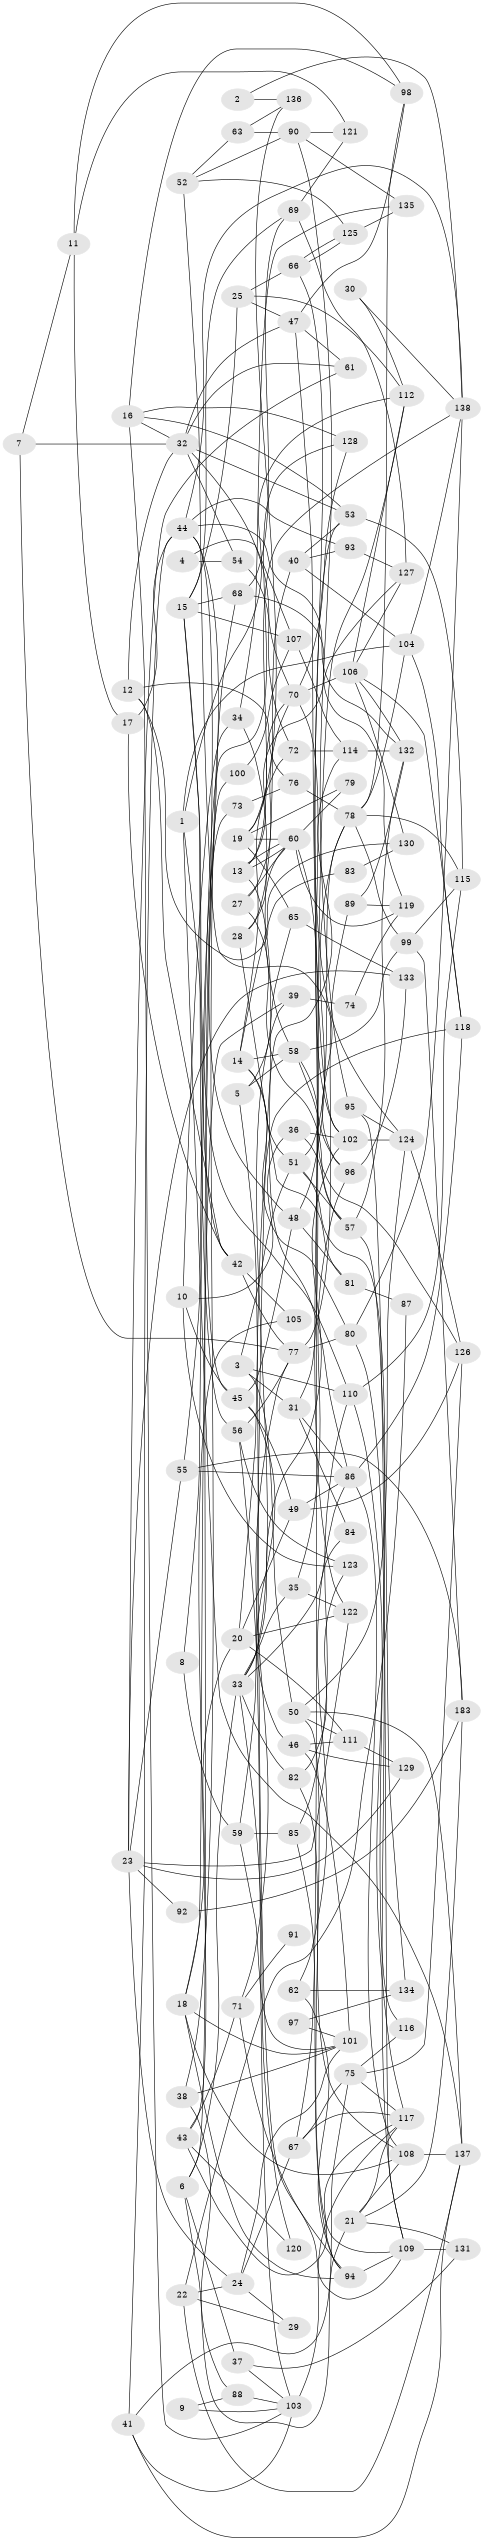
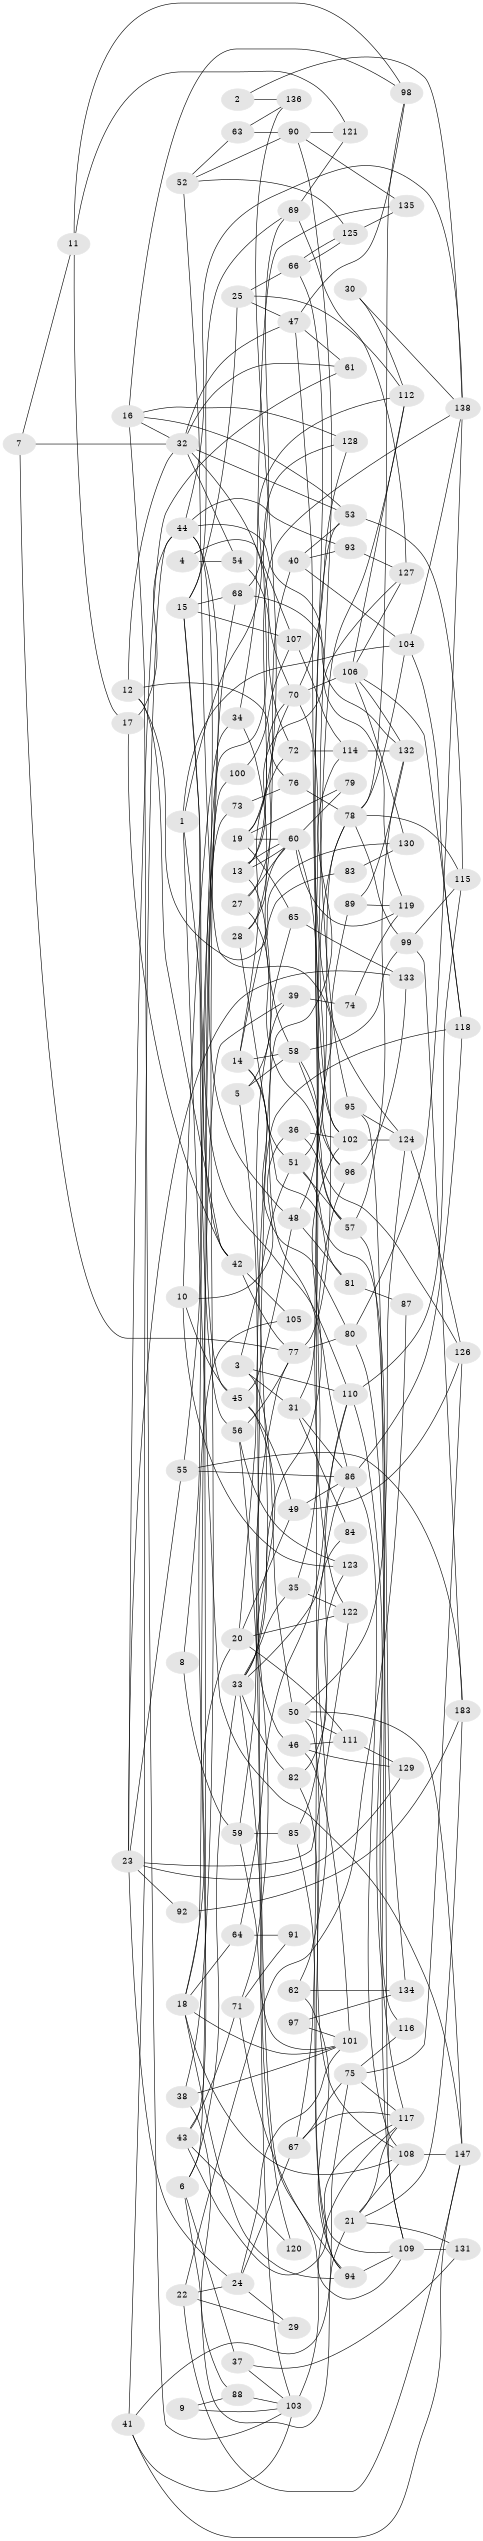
node "64": added
node "137": label "137" -> "147"
